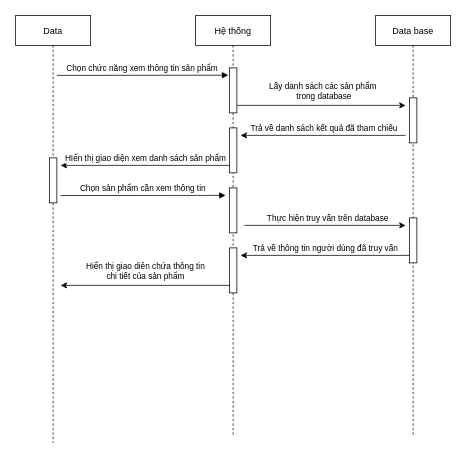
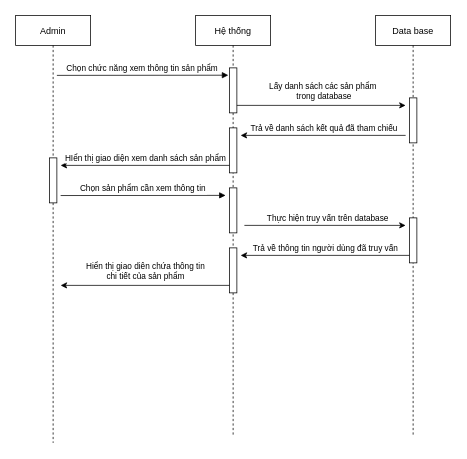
node "Data": label "Data" -> "Admin"
